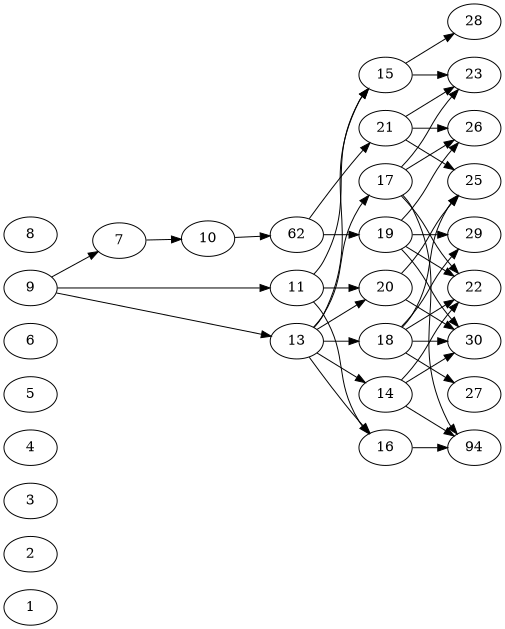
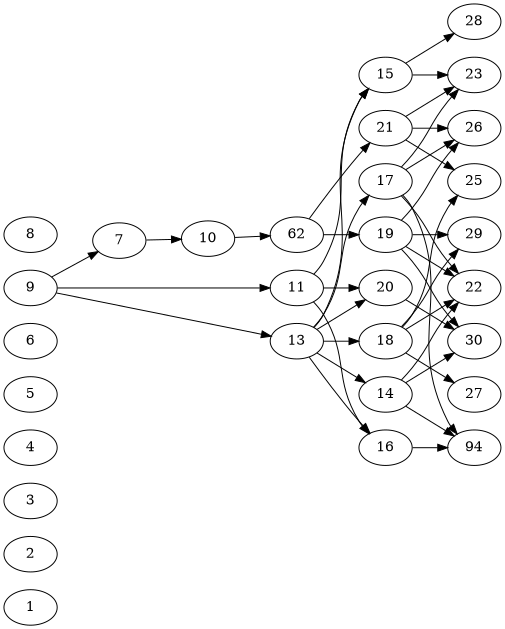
edge "20" -> "25": removed
edge "18" -> "30": removed
